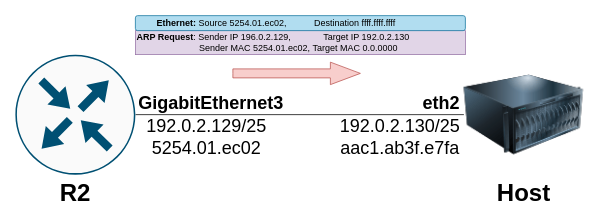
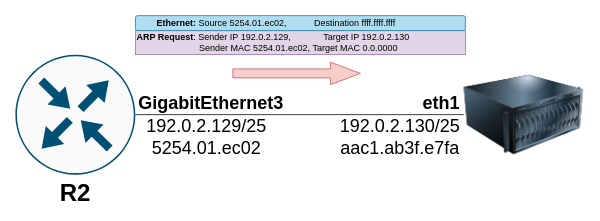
node "ARP Request: Sender IP 196.0.2.129, Target IP 192.0.2.130 Sender MAC 5254.01.ec02, Target MAC 0.0.0000": label "ARP Request: Sender IP 196.0.2.129, Target IP 192.0.2.130 Sender MAC 5254.01.ec02, Target MAC 0.0.0000" -> "ARP Request: Sender IP 192.0.2.129, Target IP 192.0.2.130 Sender MAC 5254.01.ec02, Target MAC 0.0.0000"
node "eth2": label "eth2" -> "eth1"
node "Host": removed
